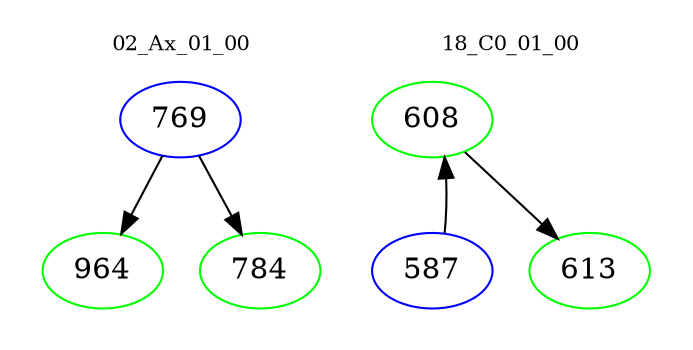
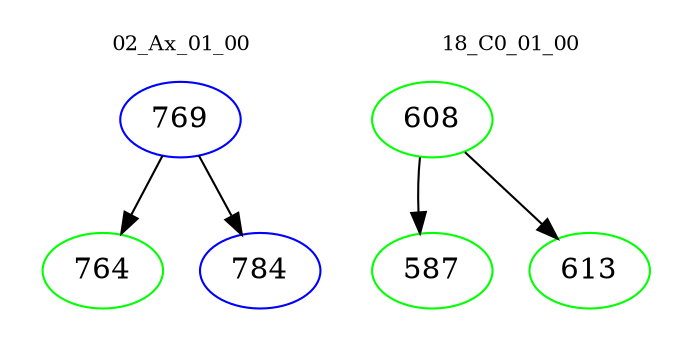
edge "587" -> "608": reversed
node "964": label "964" -> "764"
node "784": color green -> blue
node "587": color blue -> green
